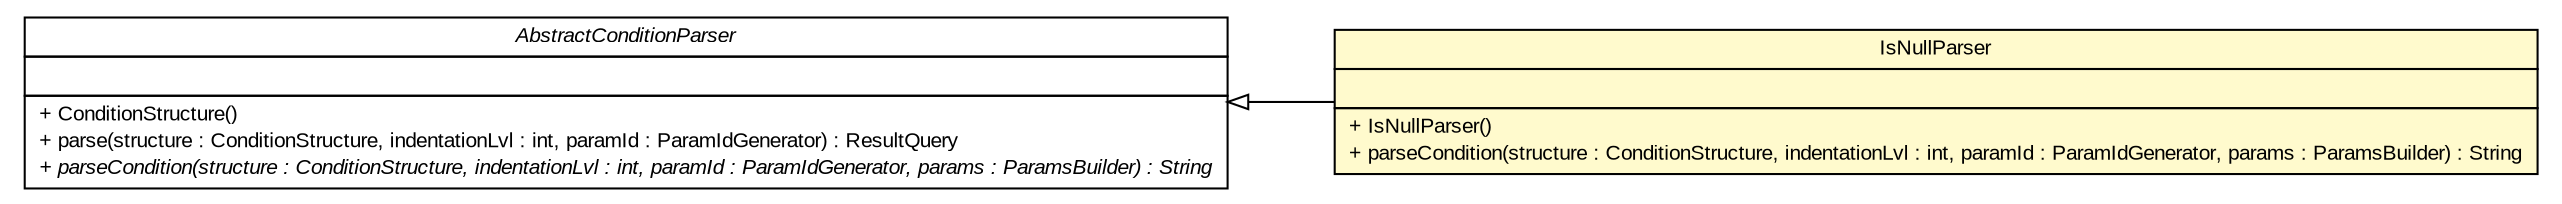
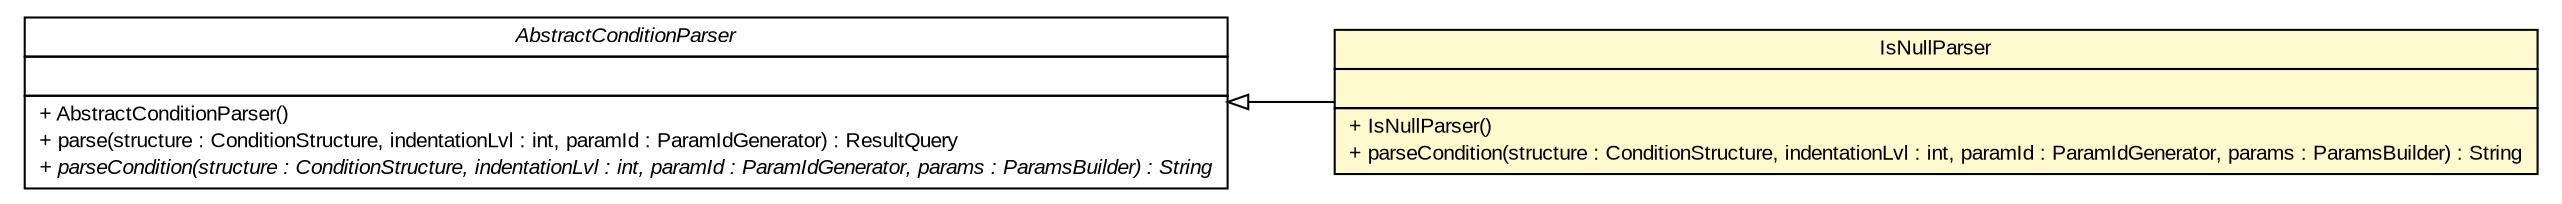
node "AbstractConditionParser": text "+ ConditionStructure()" -> "+ AbstractConditionParser()"
